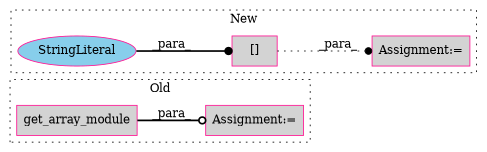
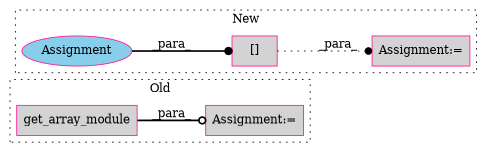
node "StringLiteral": label "StringLiteral" -> "Assignment"
